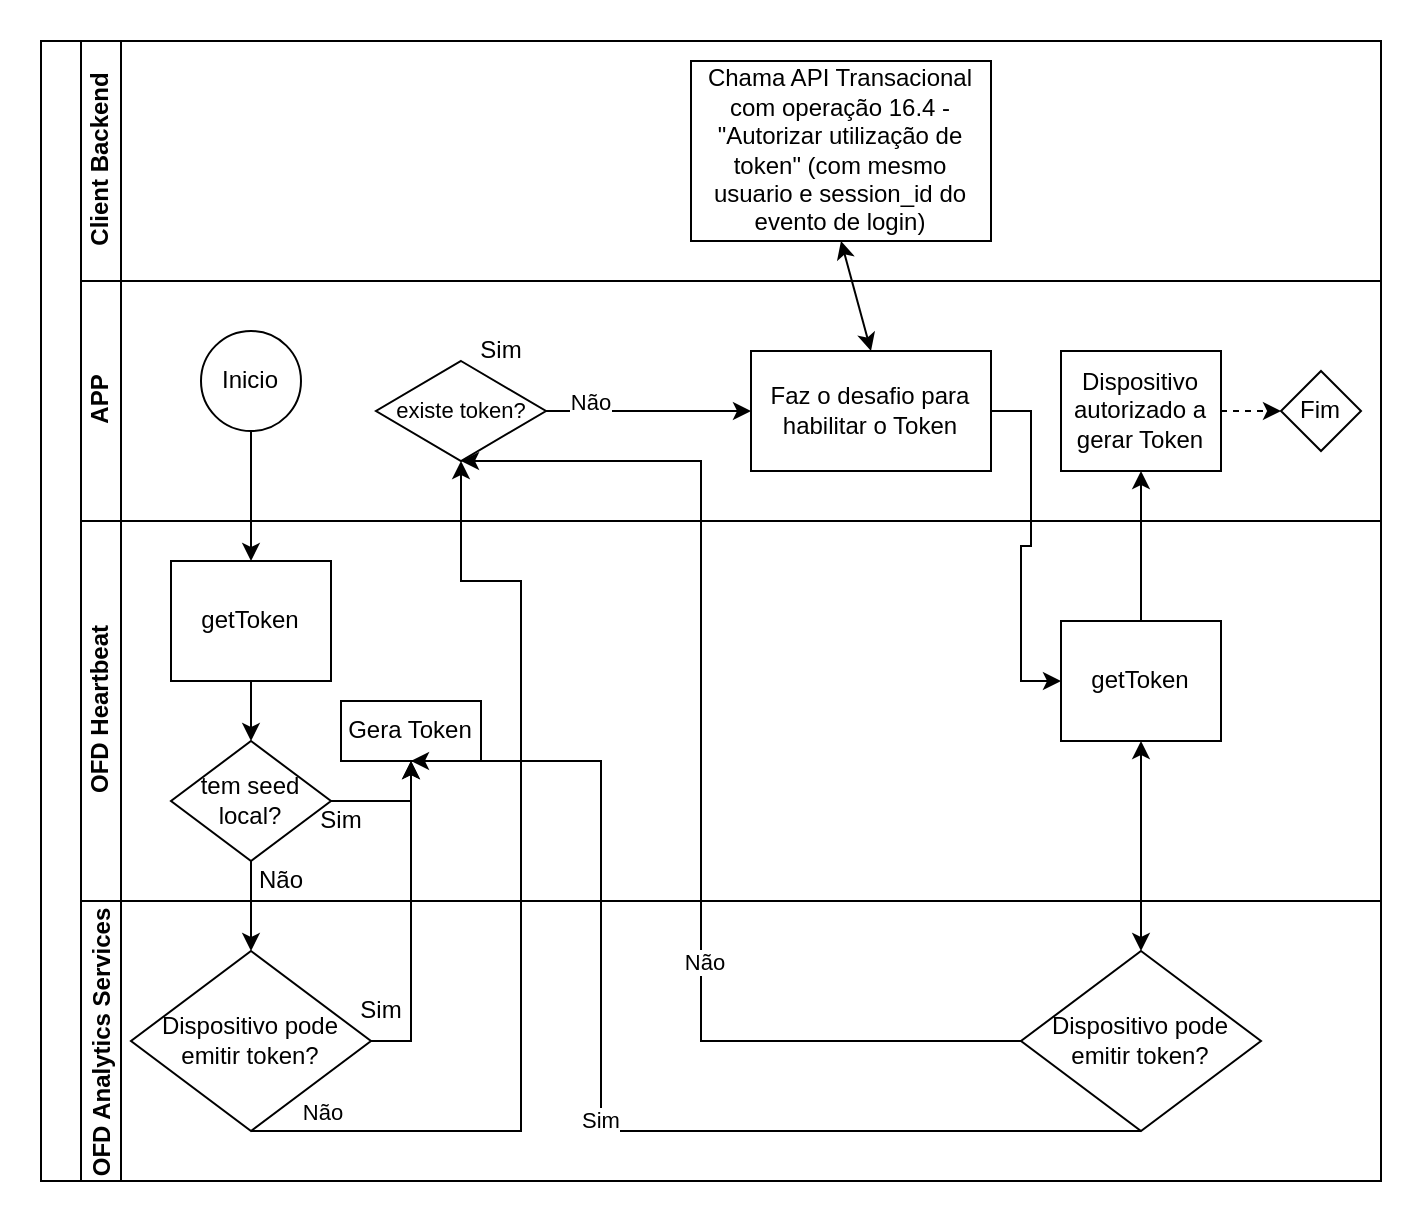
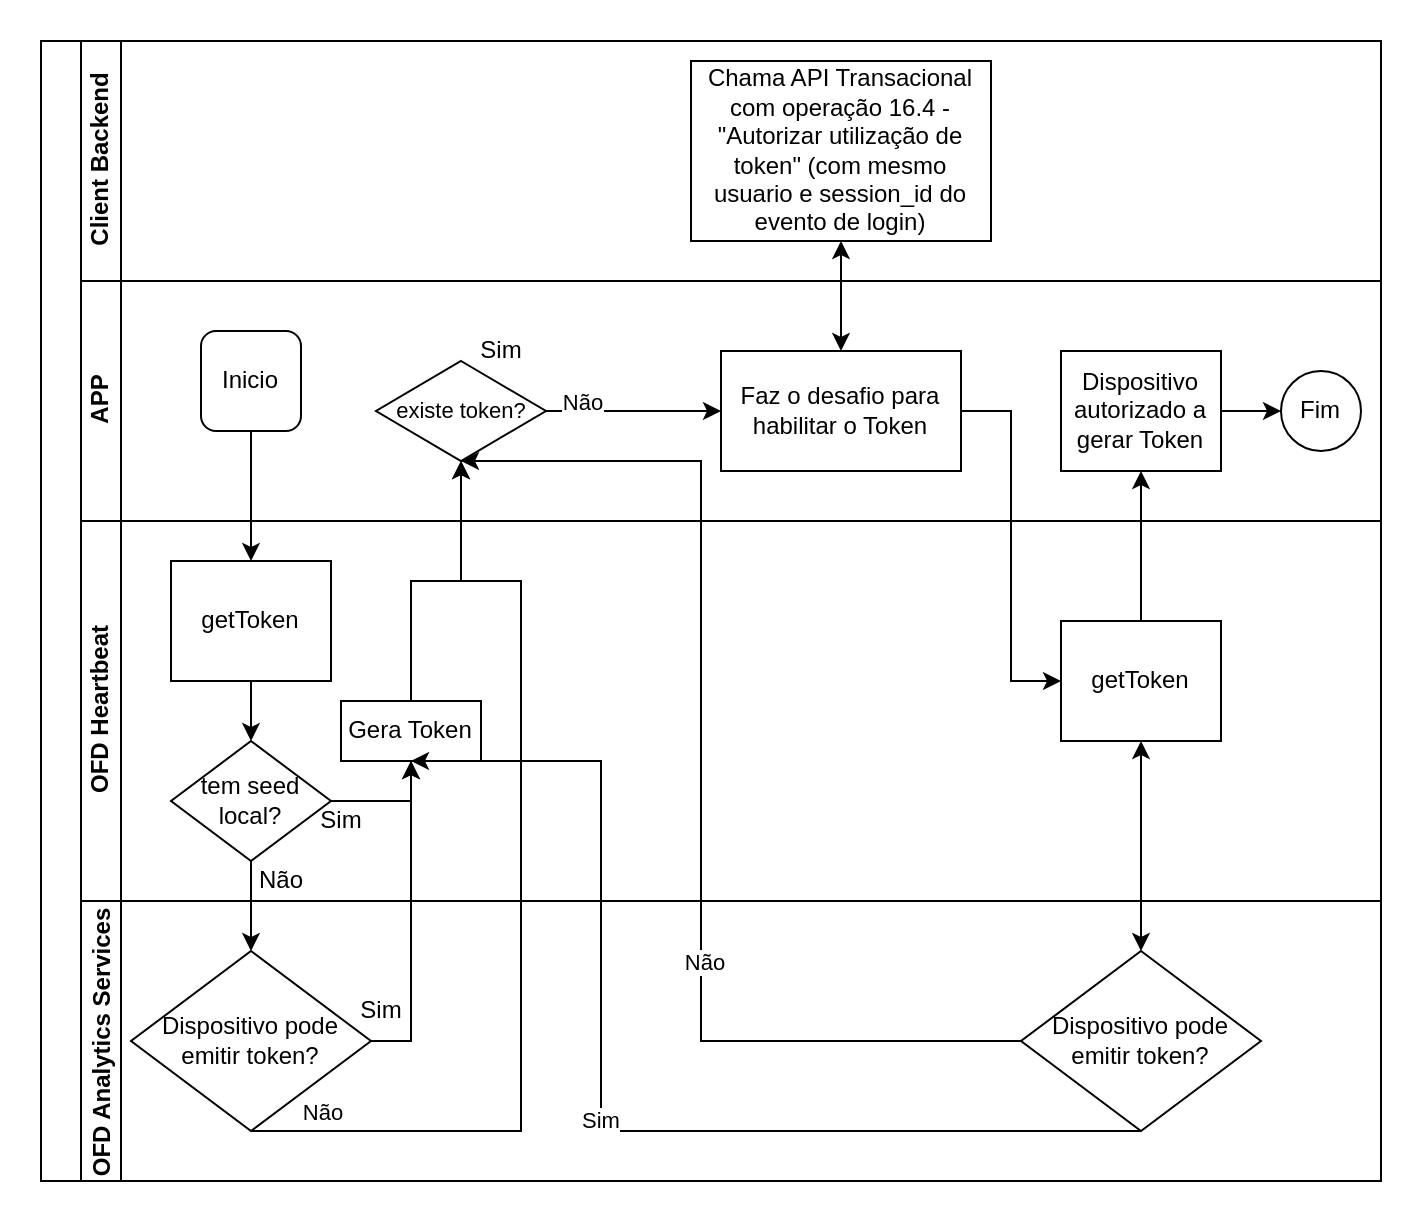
node "Inicio": shape ellipse -> rounded rectangle
node "Faz o desafio para habilitar o Token": moved (871, 411) -> (841, 411)
edge "Dispositivo autorizado a gerar Token" -> "Fim": style dashed -> solid
node "Fim": shape diamond -> ellipse
edge "Gera Token" -> "existe token?": added
